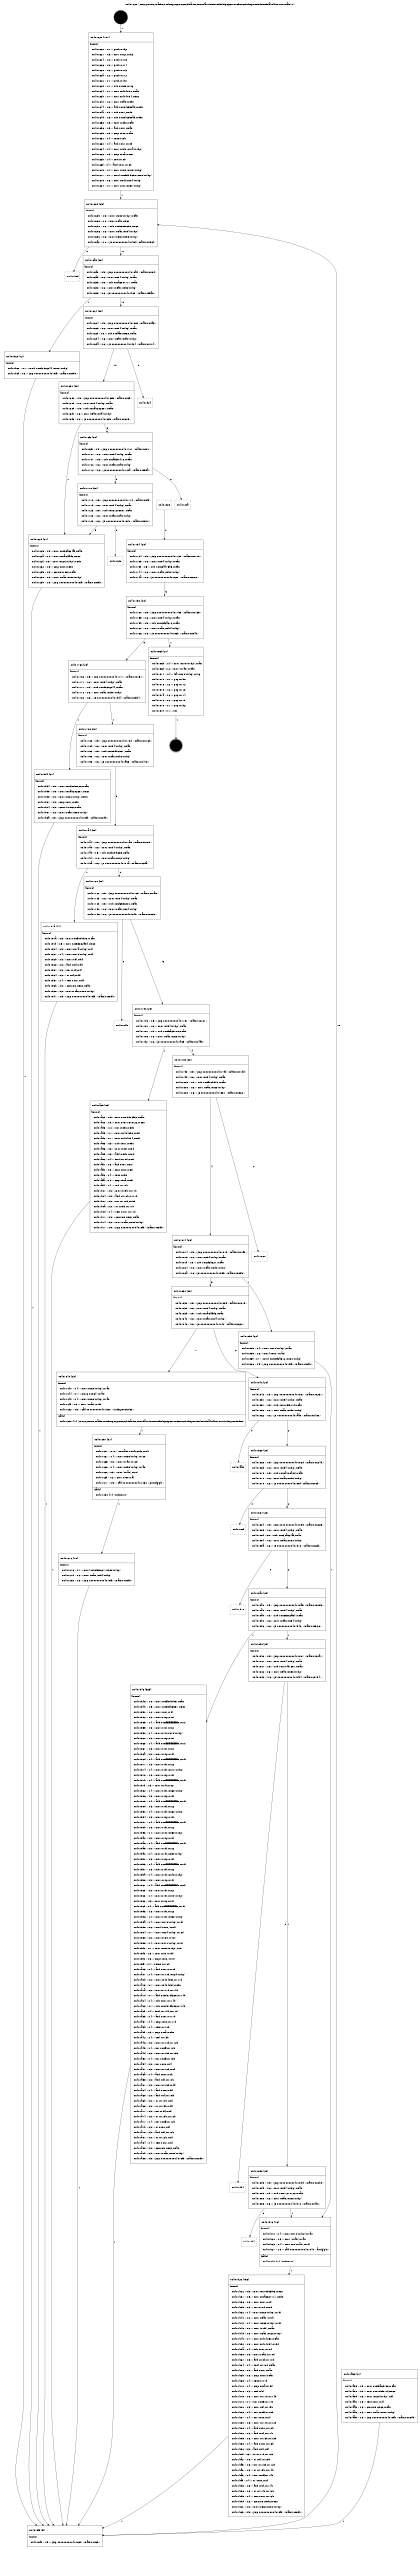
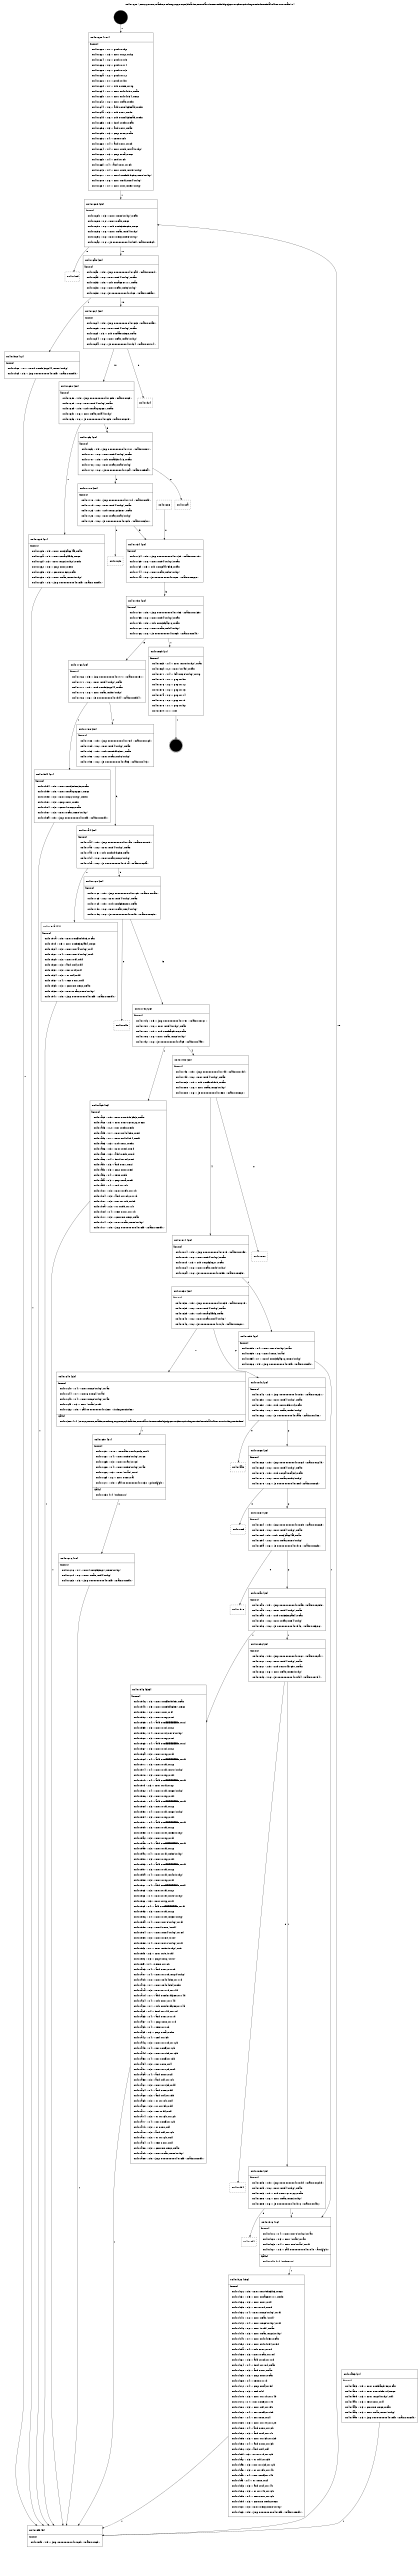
edge "0x401718 [28]" -> "0x401c25 [27]": now "0x401718 [28]" -> "0x401734 [28]"
edge "0x401814 [28]" -> "0x401830 [28]": removed, label "3"
